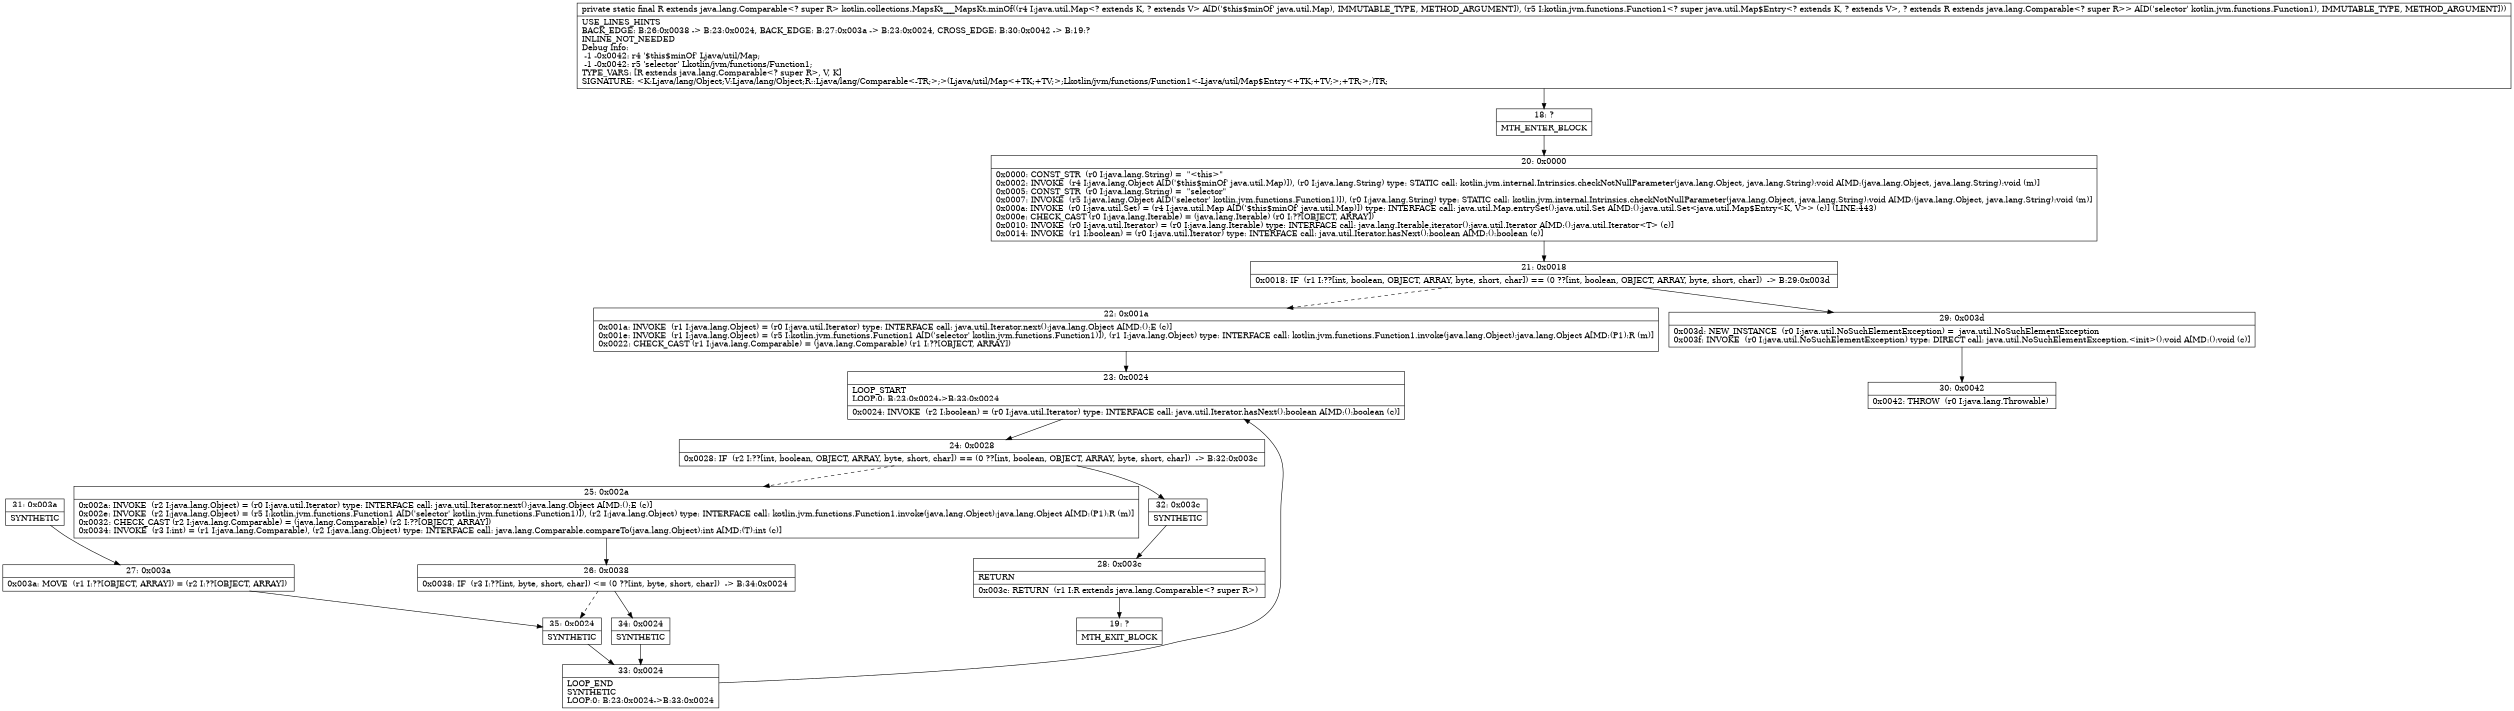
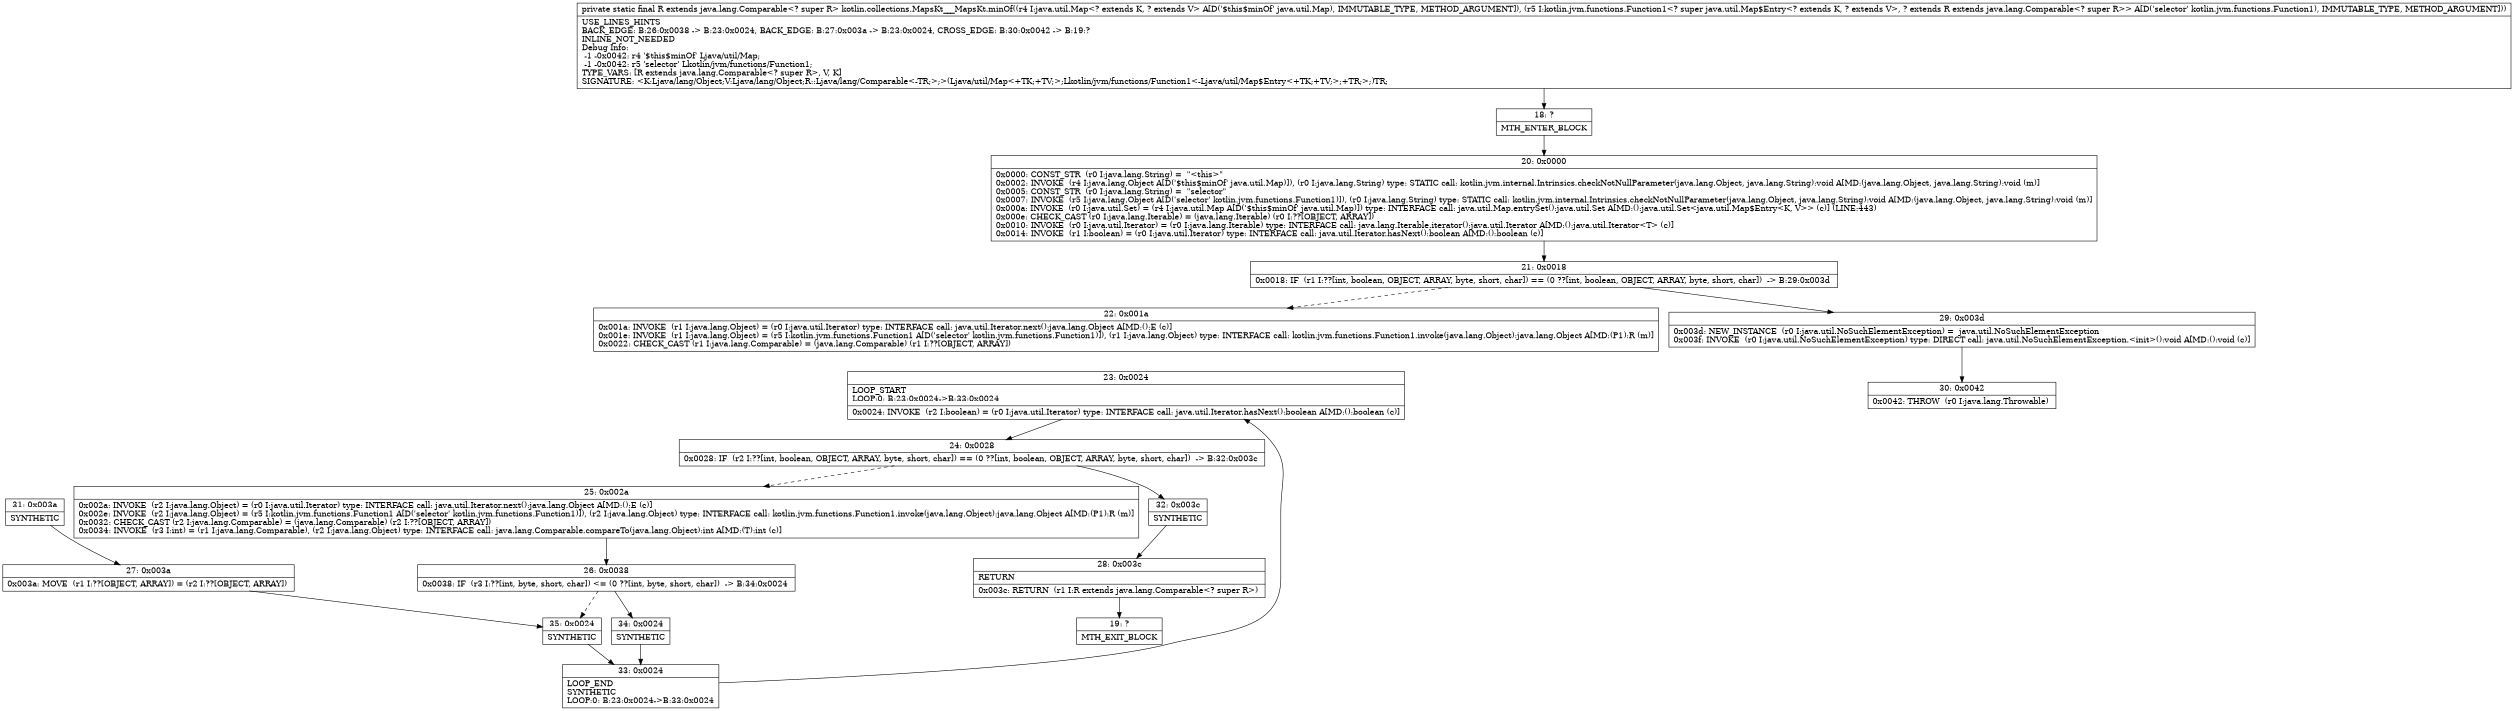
edge "22: 0x001a" -> "23: 0x0024": removed
